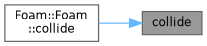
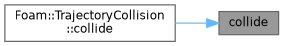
node "Foam::Foam ::collide": label "Foam::Foam ::collide" -> "Foam::TrajectoryCollision ::collide"
